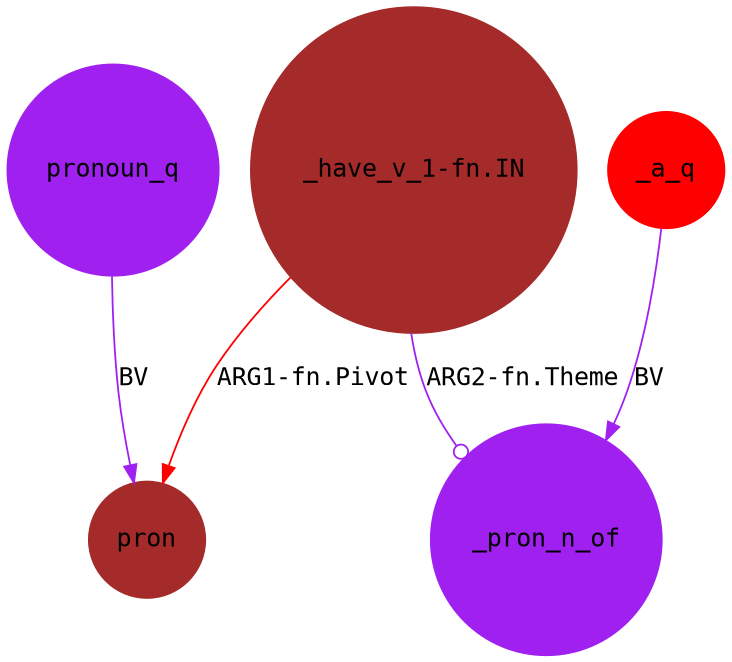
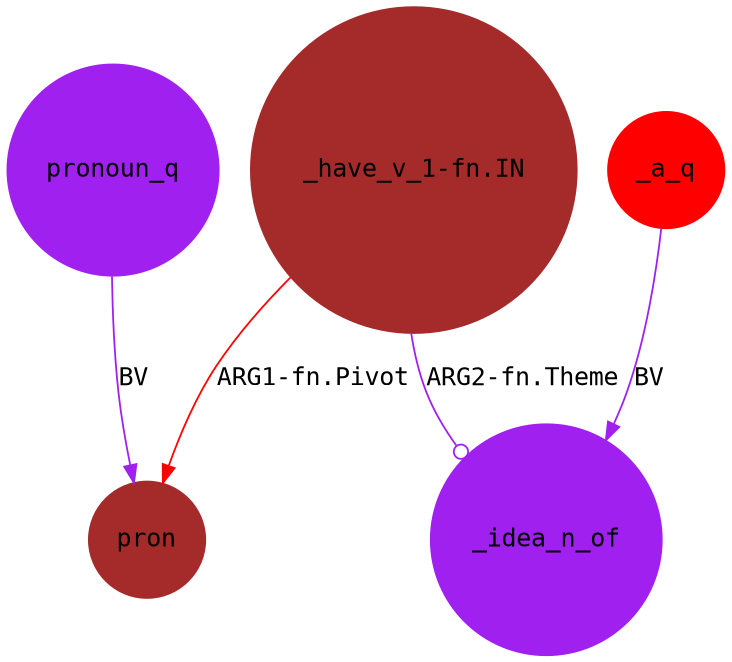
node "_pron_n_of": label "_pron_n_of" -> "_idea_n_of"
